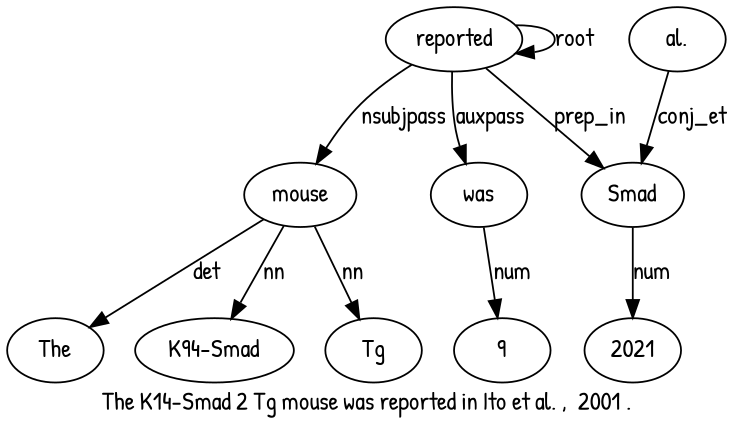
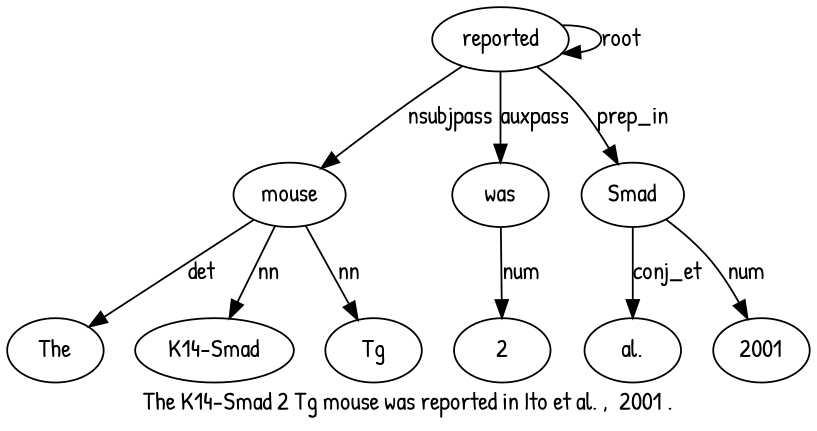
edge "al." -> "Smad": reversed
node "K94-Smad": label "K94-Smad" -> "K14-Smad"
node "9": label "9" -> "2"
node "2021": label "2021" -> "2001"
